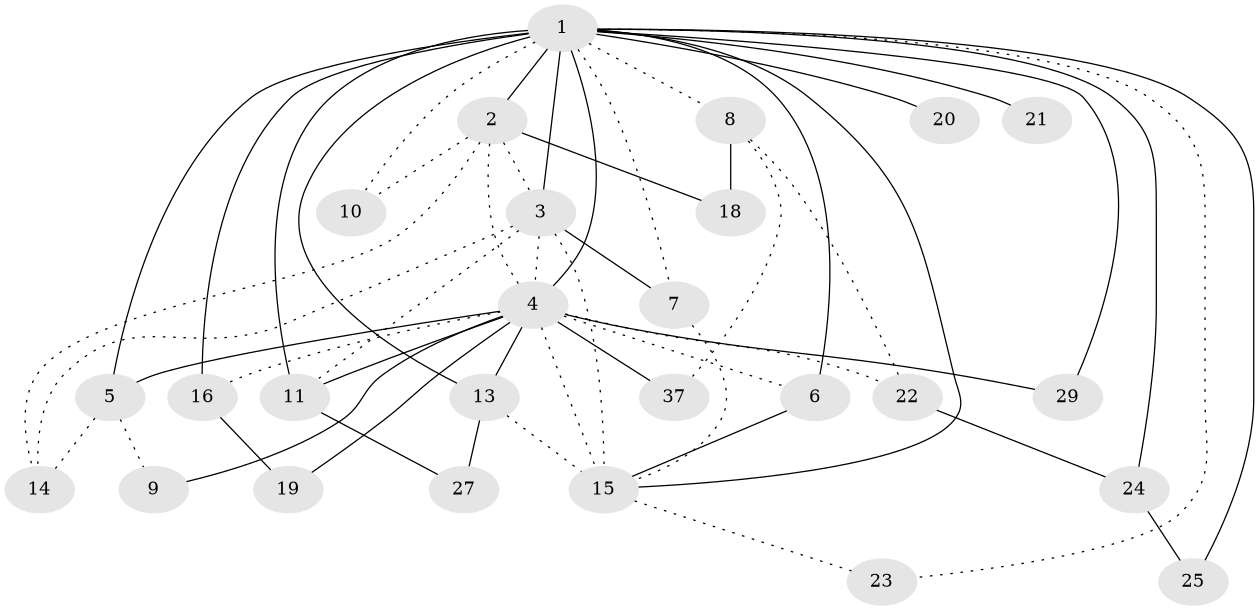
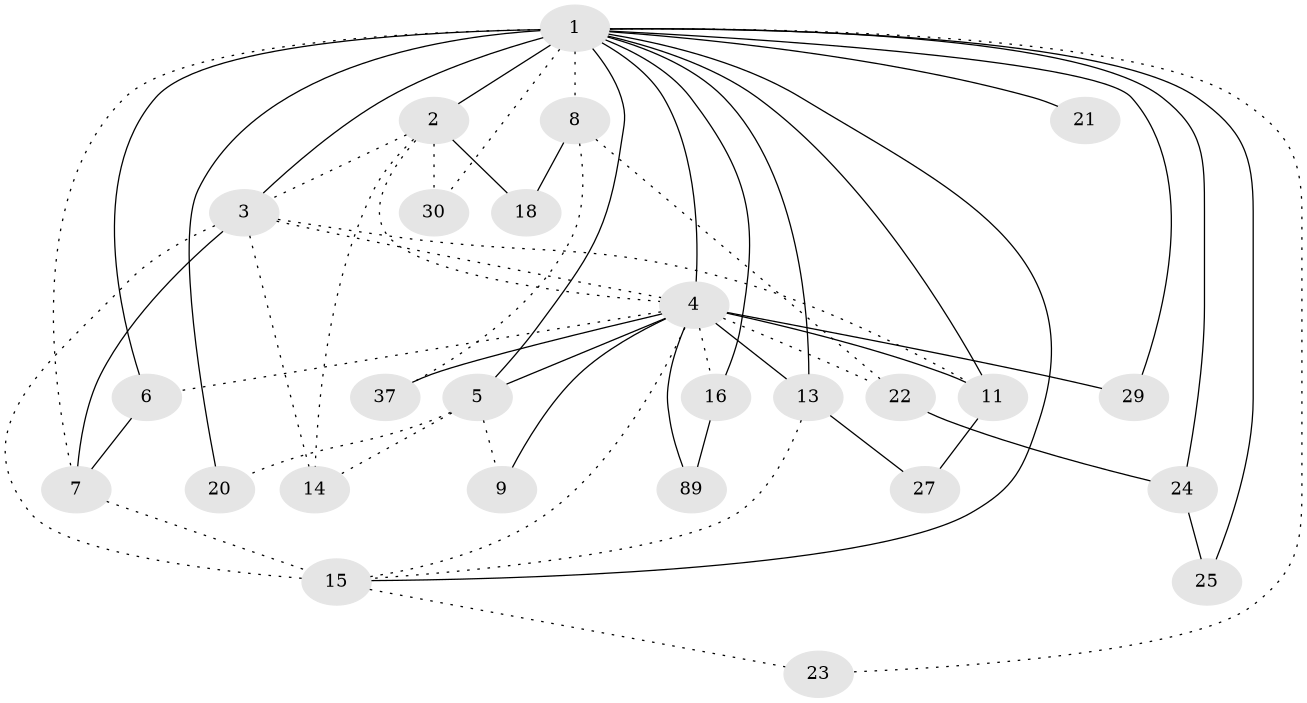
node "10": label "10" -> "30"
edge "6" -- "15": now "6" -- "7"
edge "5" -- "20": added
node "19": label "19" -> "89"
